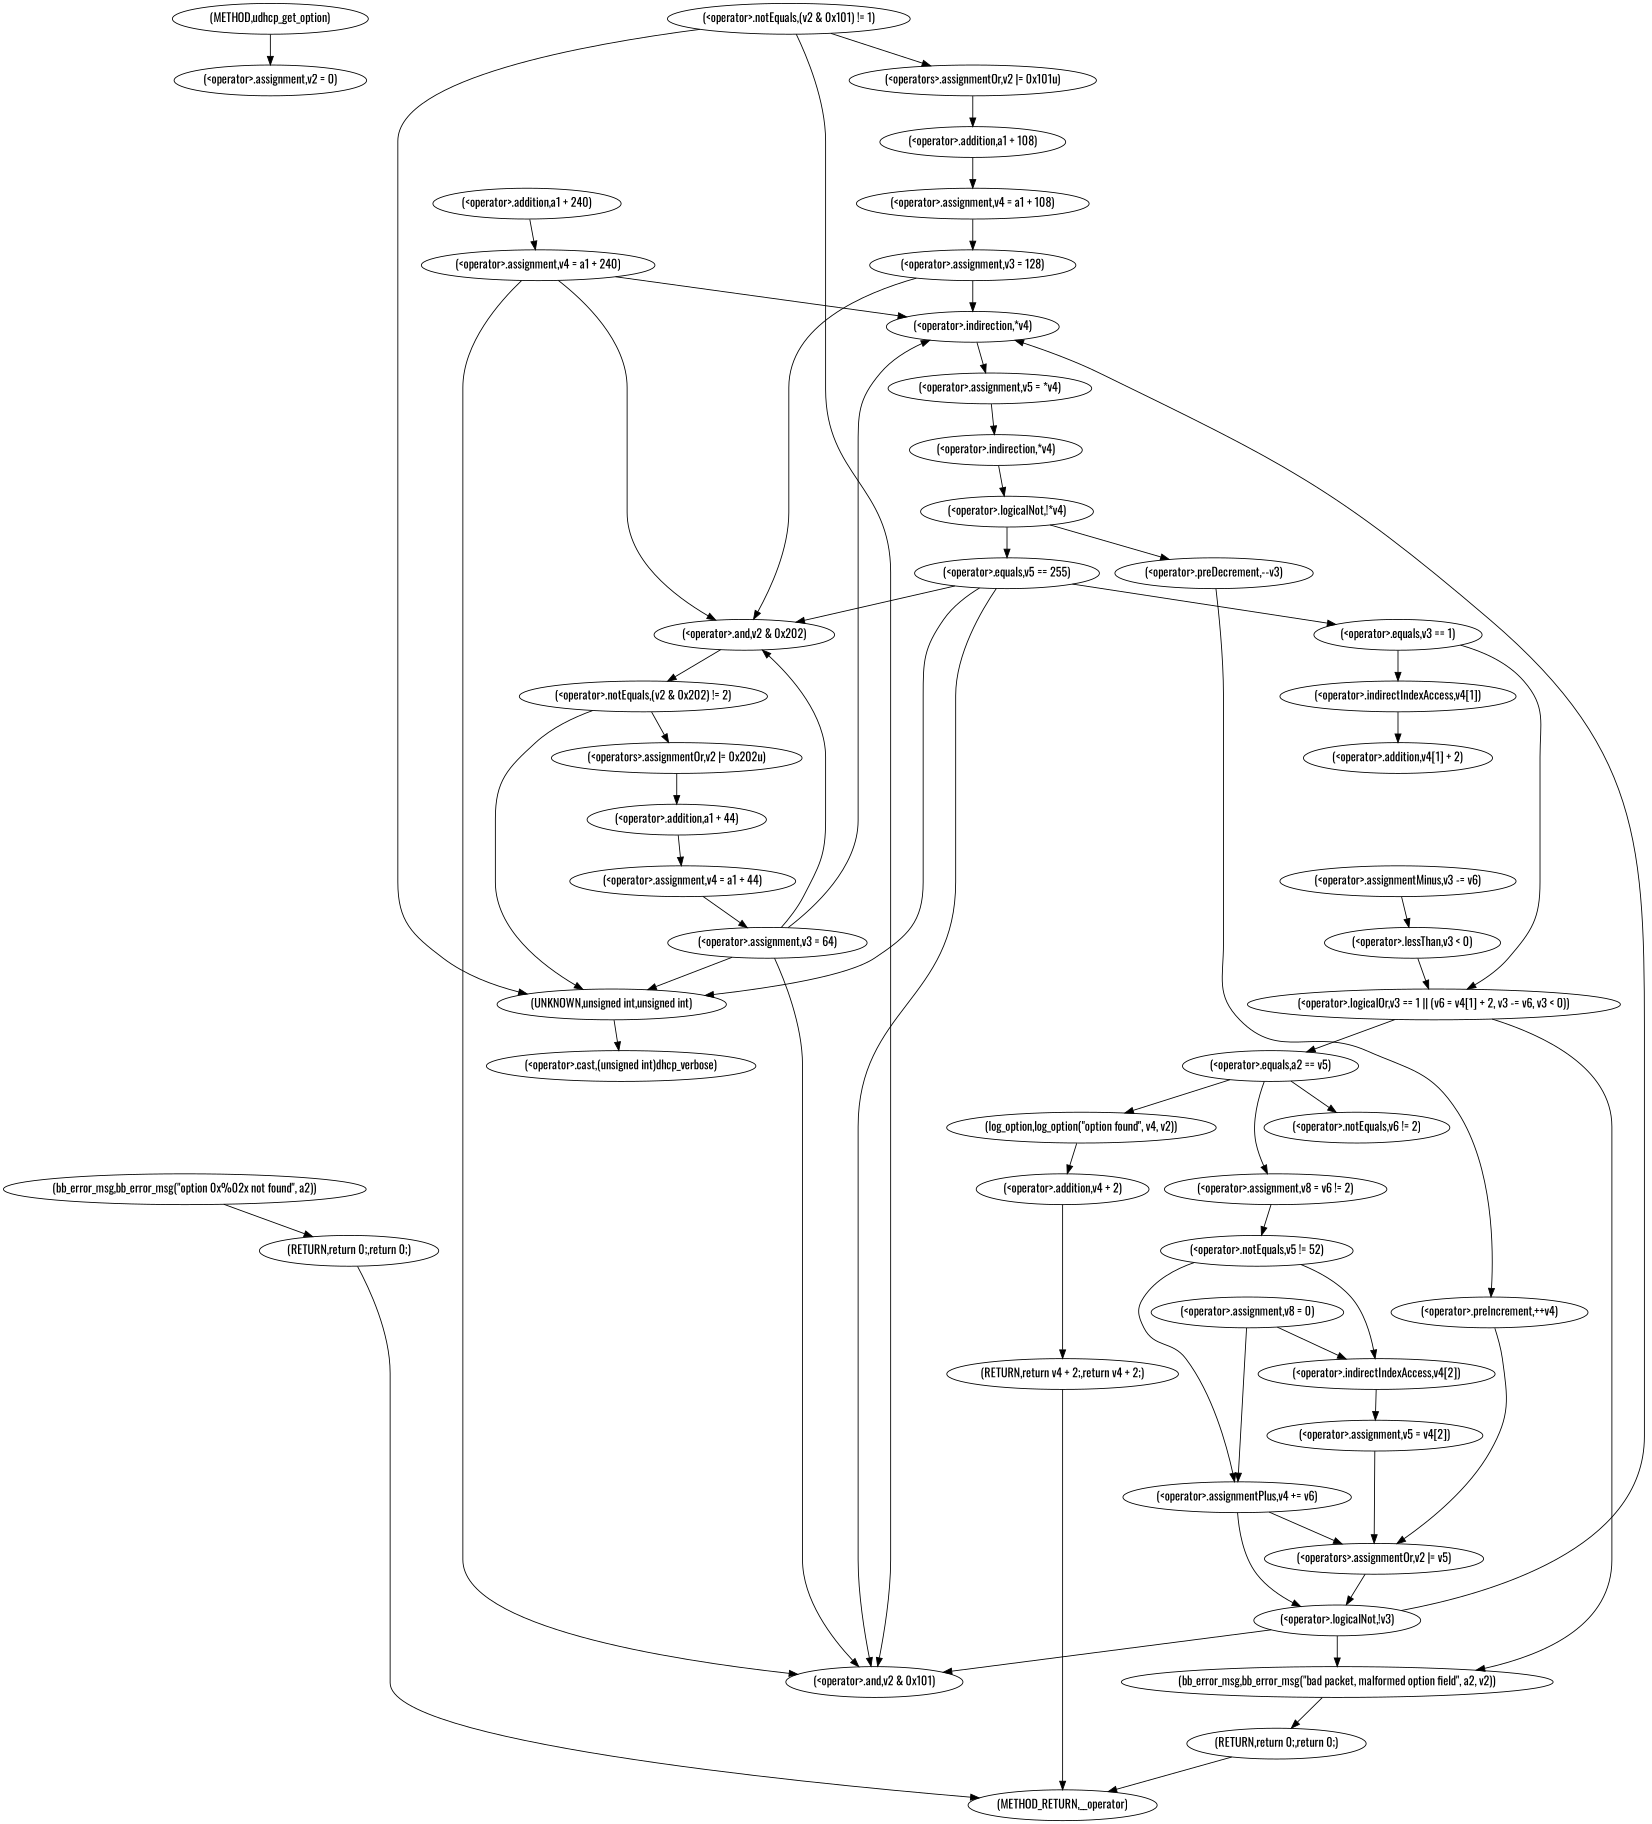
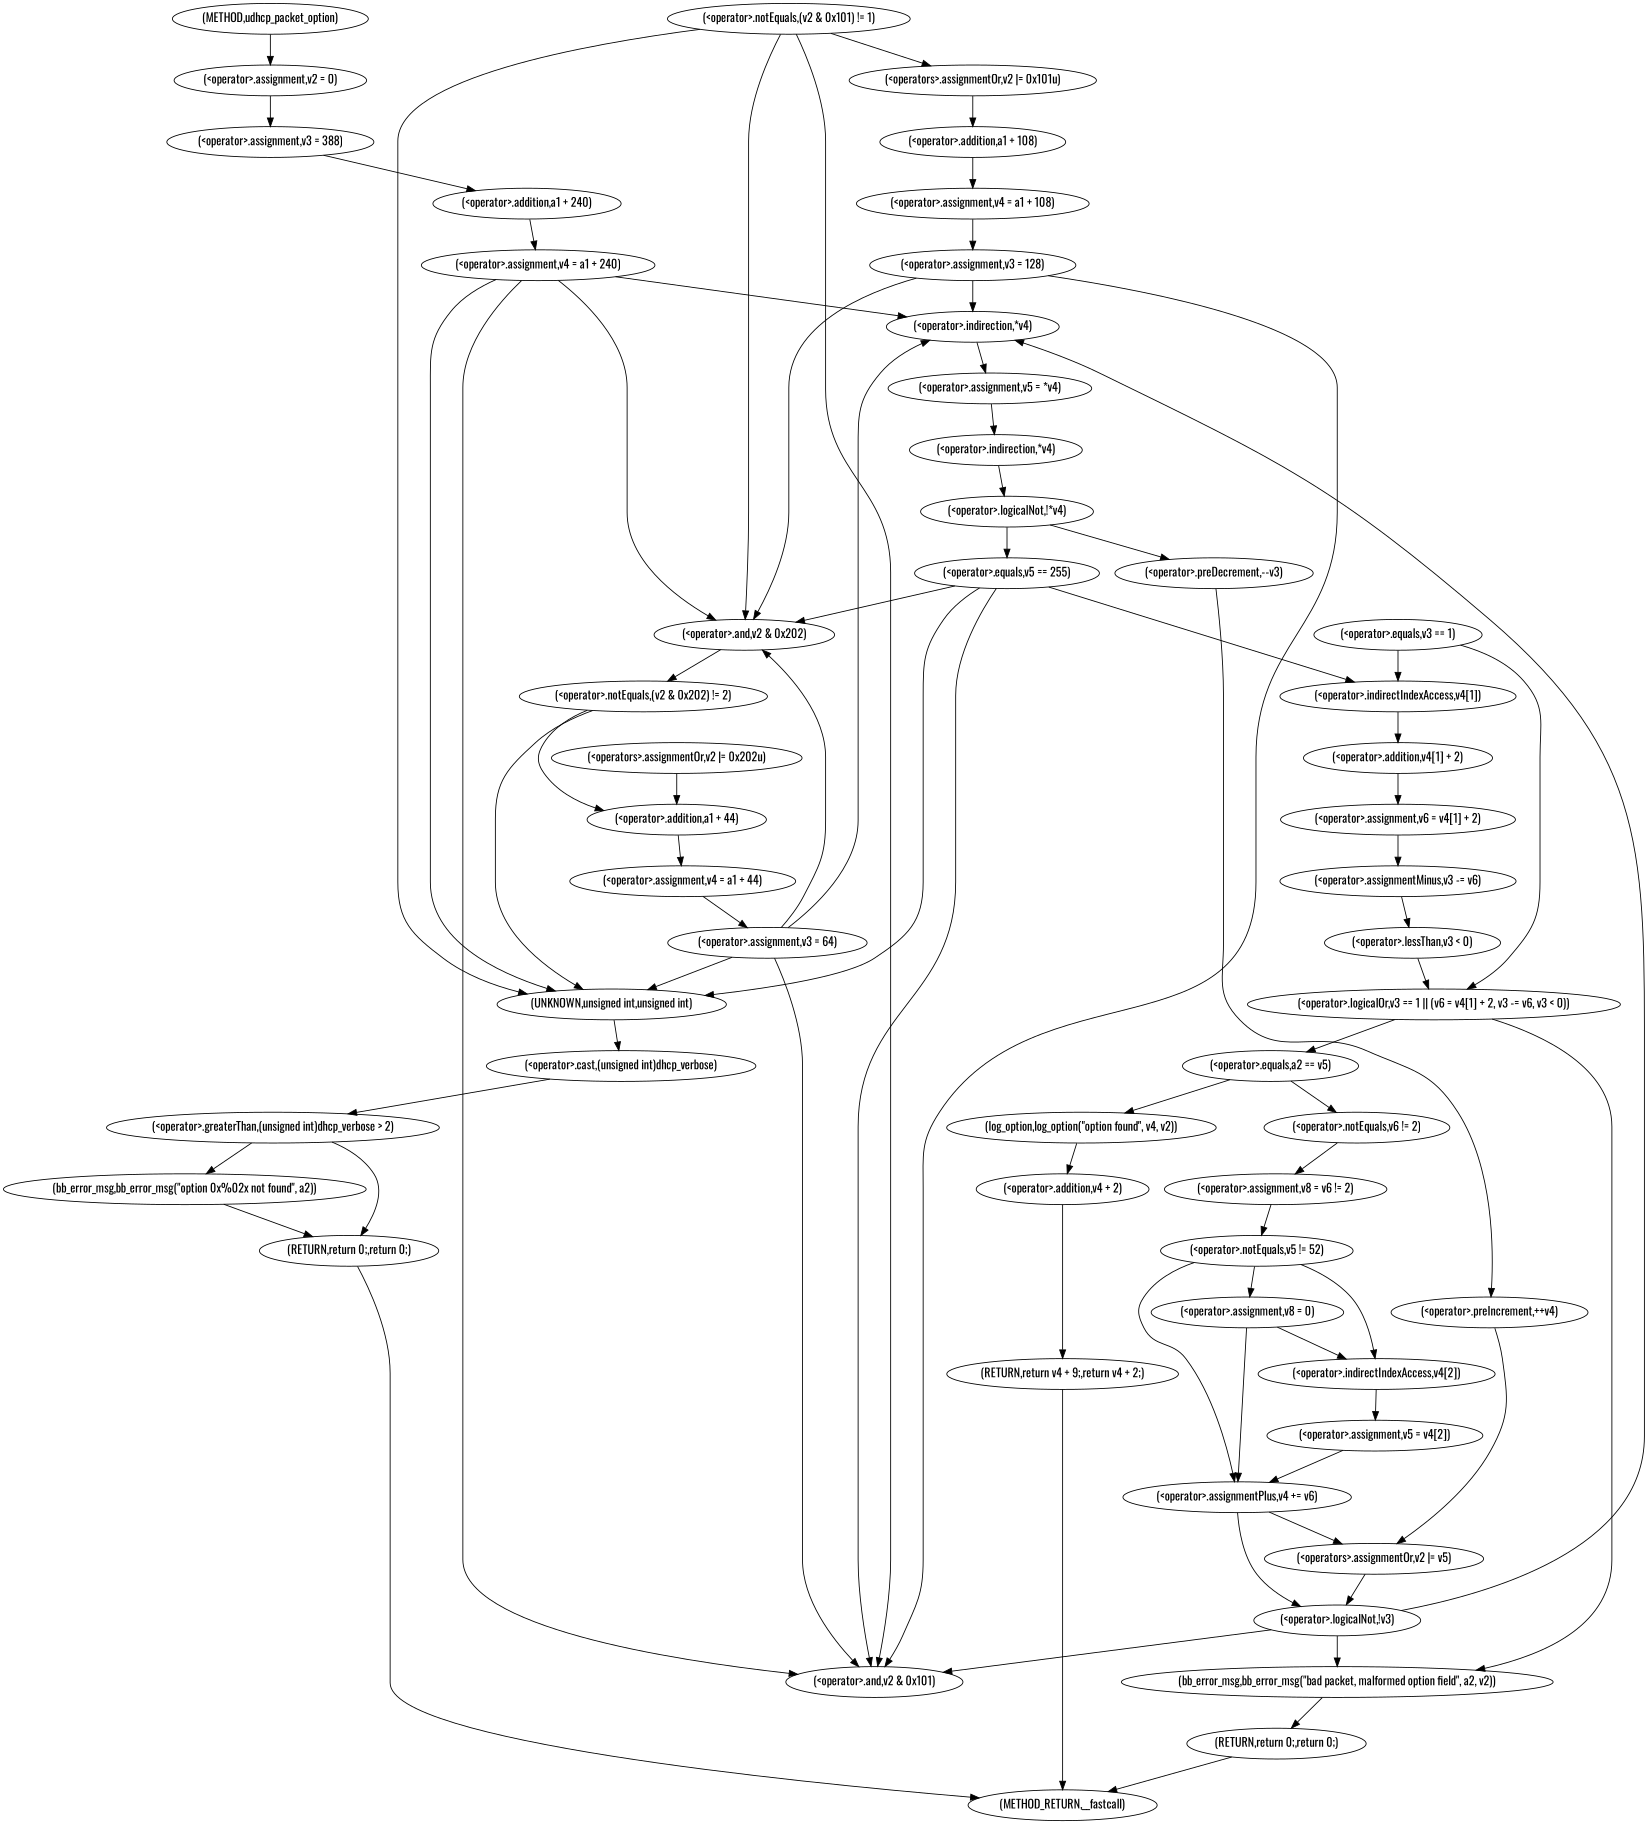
node "(METHOD,udhcp_get_option)": label "(METHOD,udhcp_get_option)" -> "(METHOD,udhcp_packet_option)"
node "(<operator>.assignment,v3 = 388)": added
edge "(<operator>.notEquals,(v2 & 0x101) != 1)" -> "(<operator>.and,v2 & 0x202)": added
edge "(<operator>.equals,v5 == 255)" -> "(<operator>.equals,v3 == 1)": now "(<operator>.equals,v5 == 255)" -> "(<operator>.indirectIndexAccess,v4[1])"
edge "(<operator>.assignment,v4 = a1 + 240)" -> "(UNKNOWN,unsigned int,unsigned int)": added
edge "(<operator>.notEquals,(v2 & 0x202) != 2)" -> "(<operators>.assignmentOr,v2 |= 0x202u)": now "(<operator>.notEquals,(v2 & 0x202) != 2)" -> "(<operator>.addition,a1 + 44)"
node "(<operator>.assignment,v6 = v4[1] + 2)": added
edge "(<operator>.assignment,v3 = 128)" -> "(<operator>.and,v2 & 0x101)": added
edge "(<operator>.equals,a2 == v5)" -> "(<operator>.assignment,v8 = v6 != 2)": now "(<operator>.notEquals,v6 != 2)" -> "(<operator>.assignment,v8 = v6 != 2)"
node "(<operator>.greaterThan,(unsigned int)dhcp_verbose > 2)": added
edge "(<operator>.notEquals,v5 != 52)" -> "(<operator>.assignment,v8 = 0)": added
node "(RETURN,return v4 + 2;,return v4 + 2;)": label "(RETURN,return v4 + 2;,return v4 + 2;)" -> "(RETURN,return v4 + 9;,return v4 + 2;)"
edge "(<operator>.assignment,v5 = v4[2])" -> "(<operators>.assignmentOr,v2 |= v5)": now "(<operator>.assignment,v5 = v4[2])" -> "(<operator>.assignmentPlus,v4 += v6)"
node "(METHOD_RETURN,__operator)": label "(METHOD_RETURN,__operator)" -> "(METHOD_RETURN,__fastcall)"
